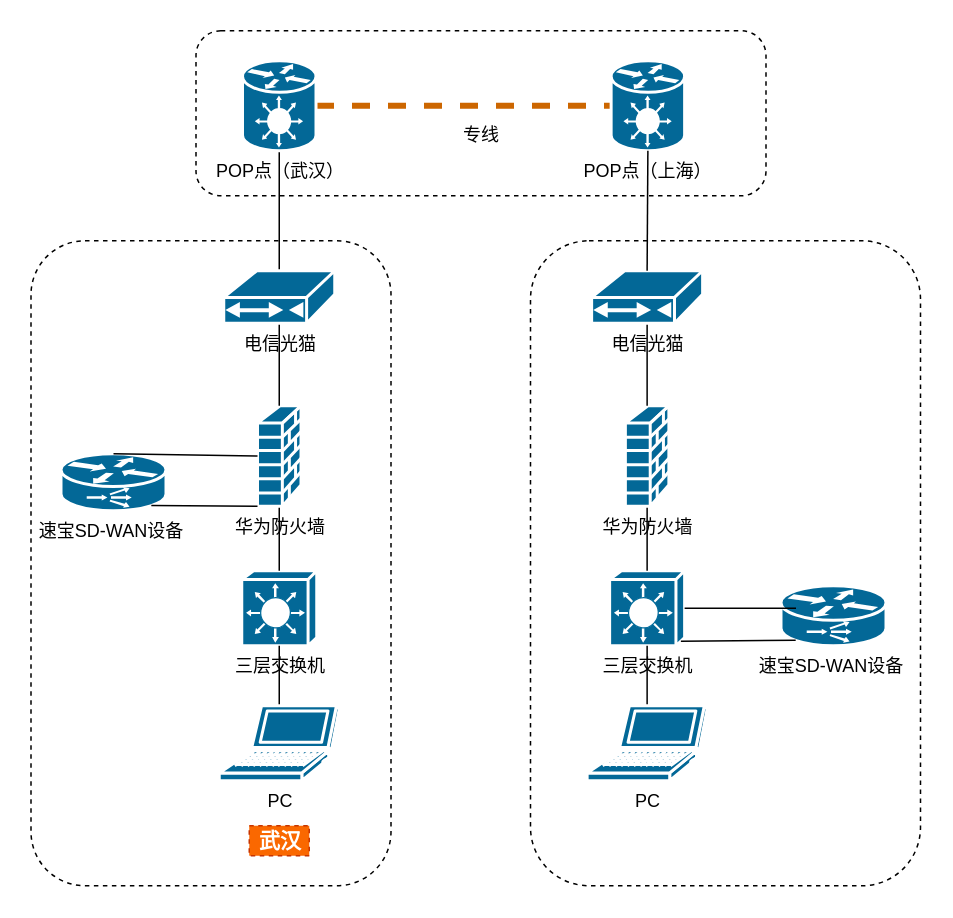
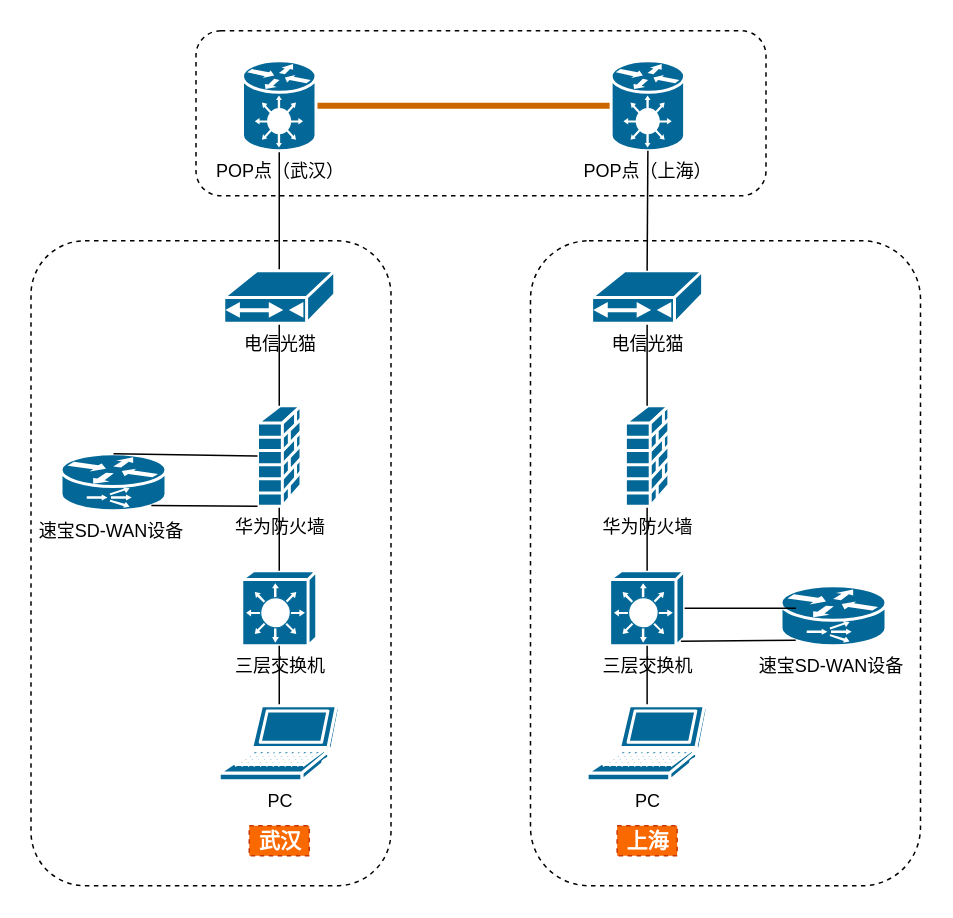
edge "POP点（武汉）" -- "POP点（上海）": style dashed -> solid
node "专线": removed
node "上海": added
